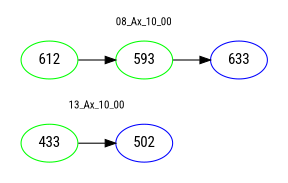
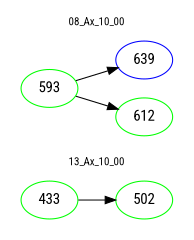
edge "612" -> "593": reversed
node "633": label "633" -> "639"
node "502": color blue -> green
